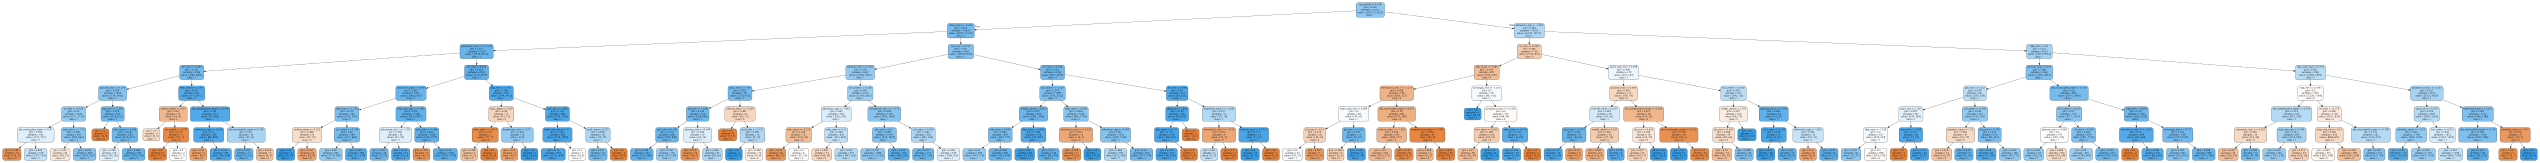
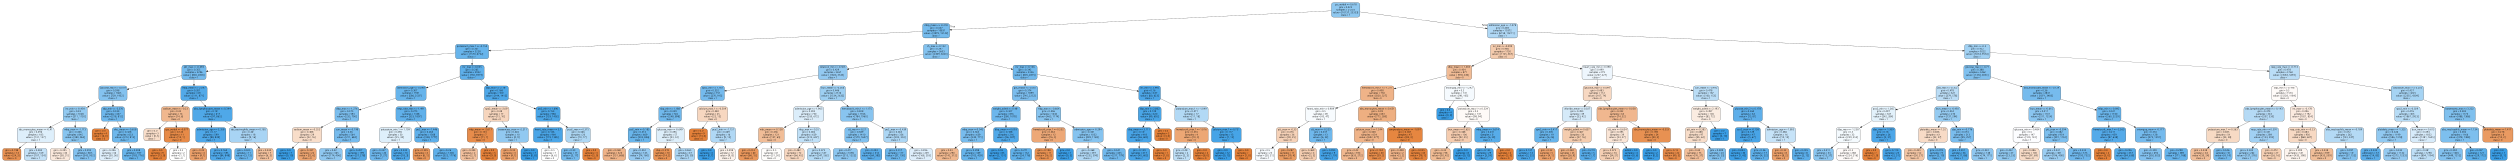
node "gini = 0.14 samples = 957 value = [113, 1379] class = 1": removed
node "gini = 0.269 samples = 524 value = [131, 686] class = 1": fillcolor #5fb0ea -> #efb388
node "gini = 0.43 samples = 290 value = [142, 312] class = 1": fillcolor #93caf1 -> #f0b78e
node "gini = 0.394 samples = 1045 value = [449, 1212] class = 1": added
node "gini = 0.165 samples = 7 value = [10, 1] class = 0": removed
